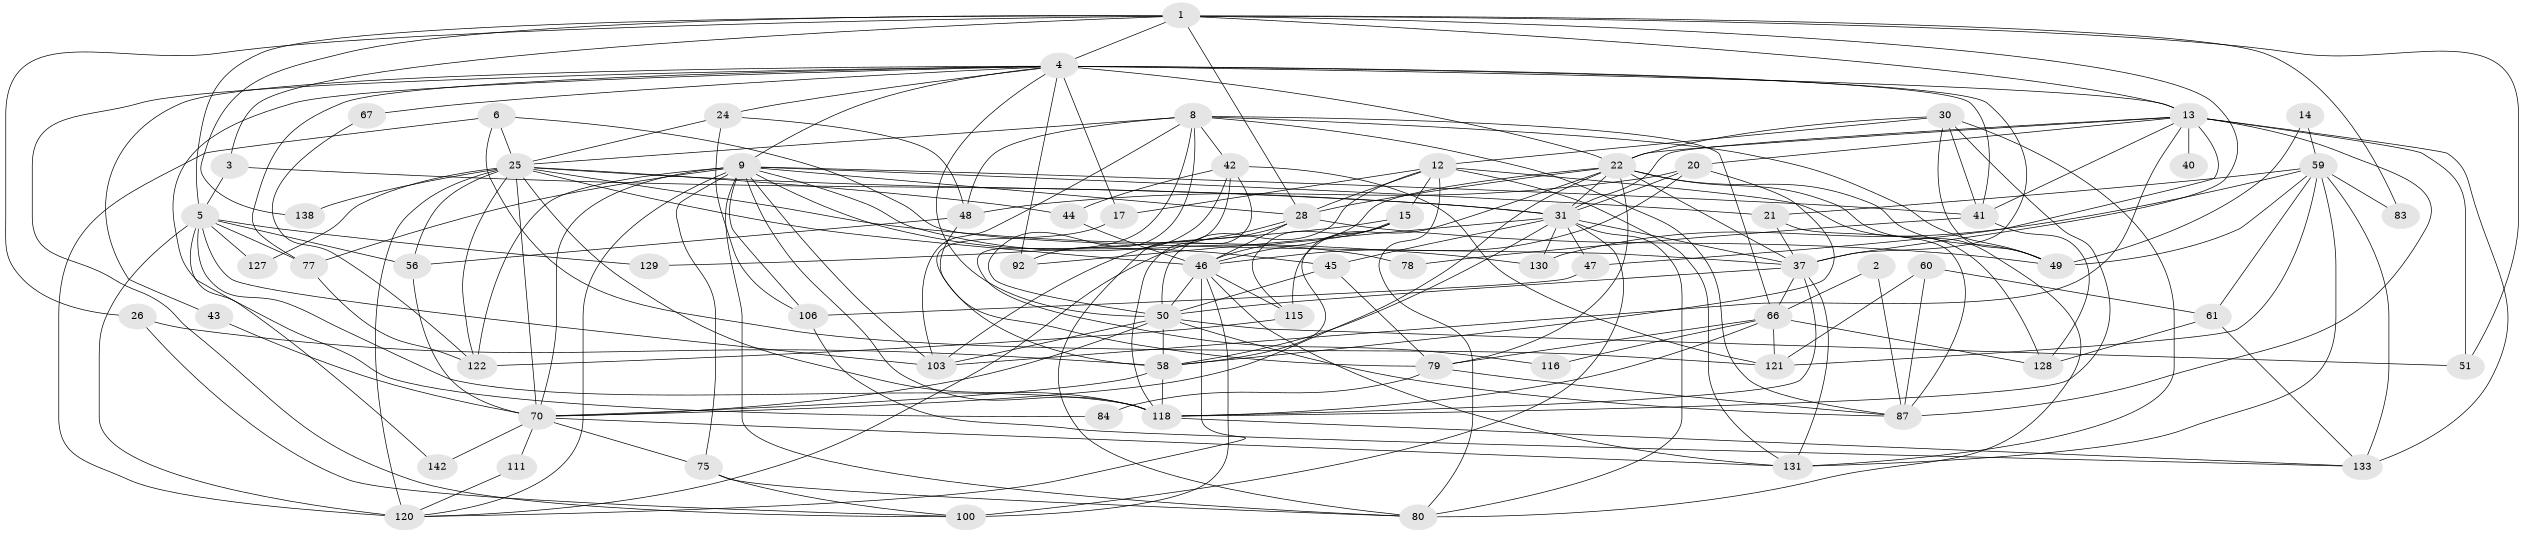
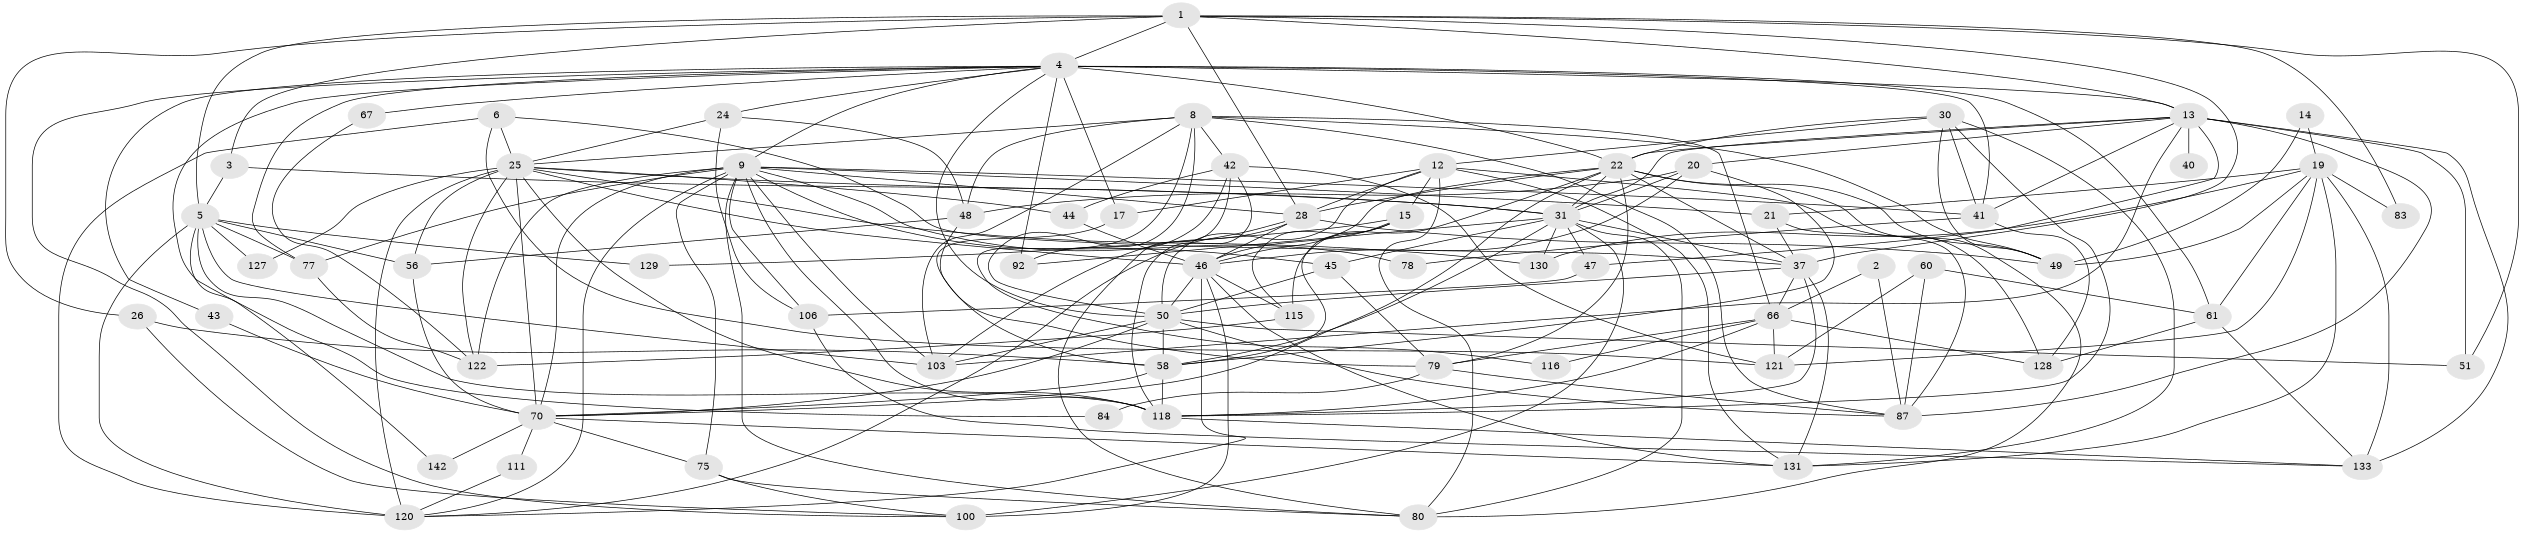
edge "4" -- "37": now "4" -- "61"
node "59": label "59" -> "19"
node "138": removed
